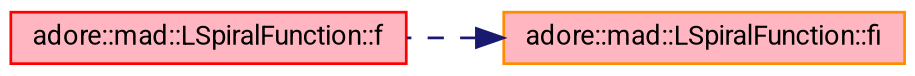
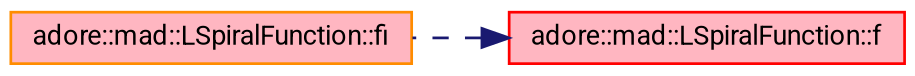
edge "adore::mad::LSpiralFunction::f" -> "adore::mad::LSpiralFunction::fi": reversed
